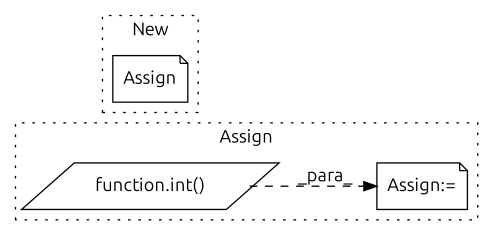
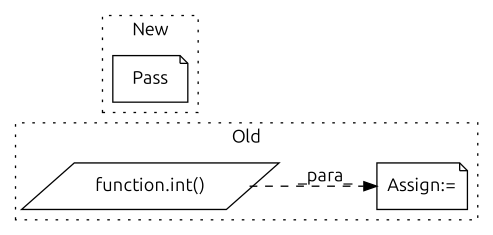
node "Assign": label "Assign" -> "Pass"
cluster "Assign": label "Assign" -> "Old"
